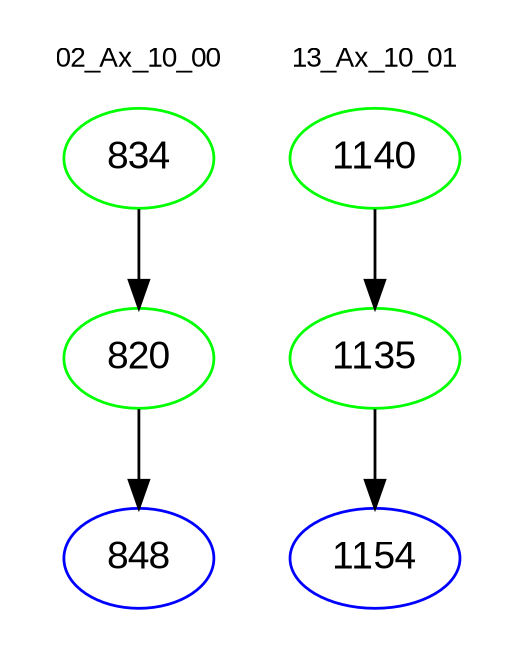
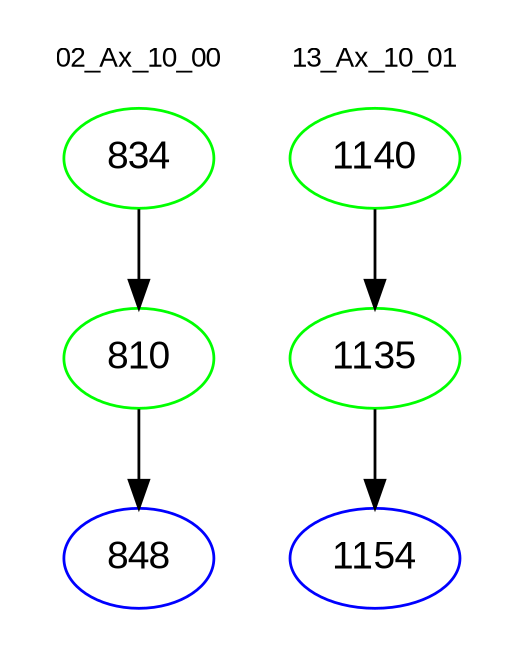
node "820": label "820" -> "810"
